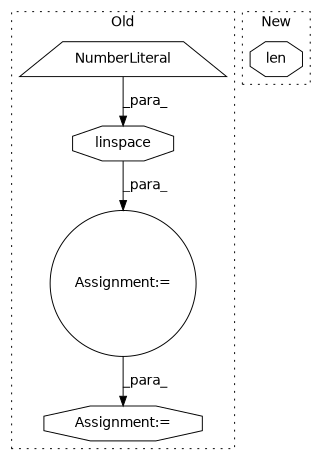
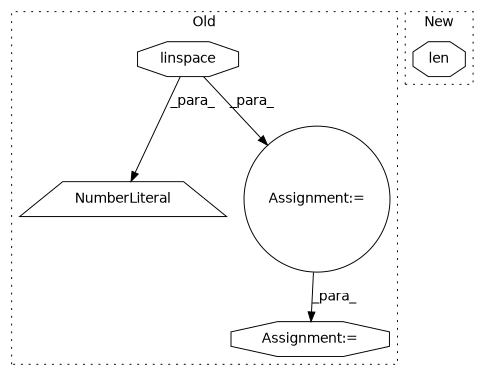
edge "NumberLiteral" -> "linspace": reversed
